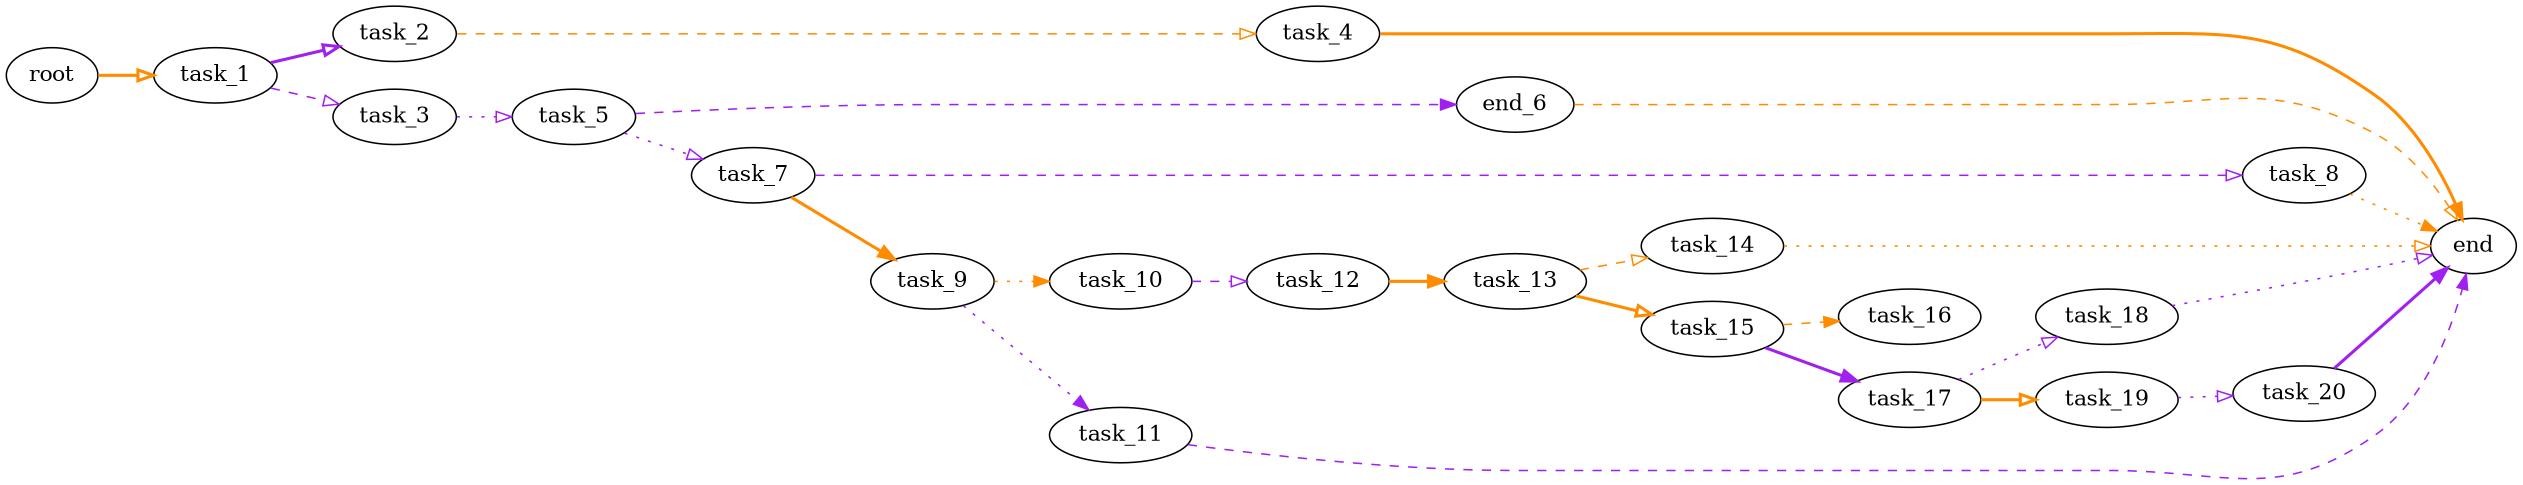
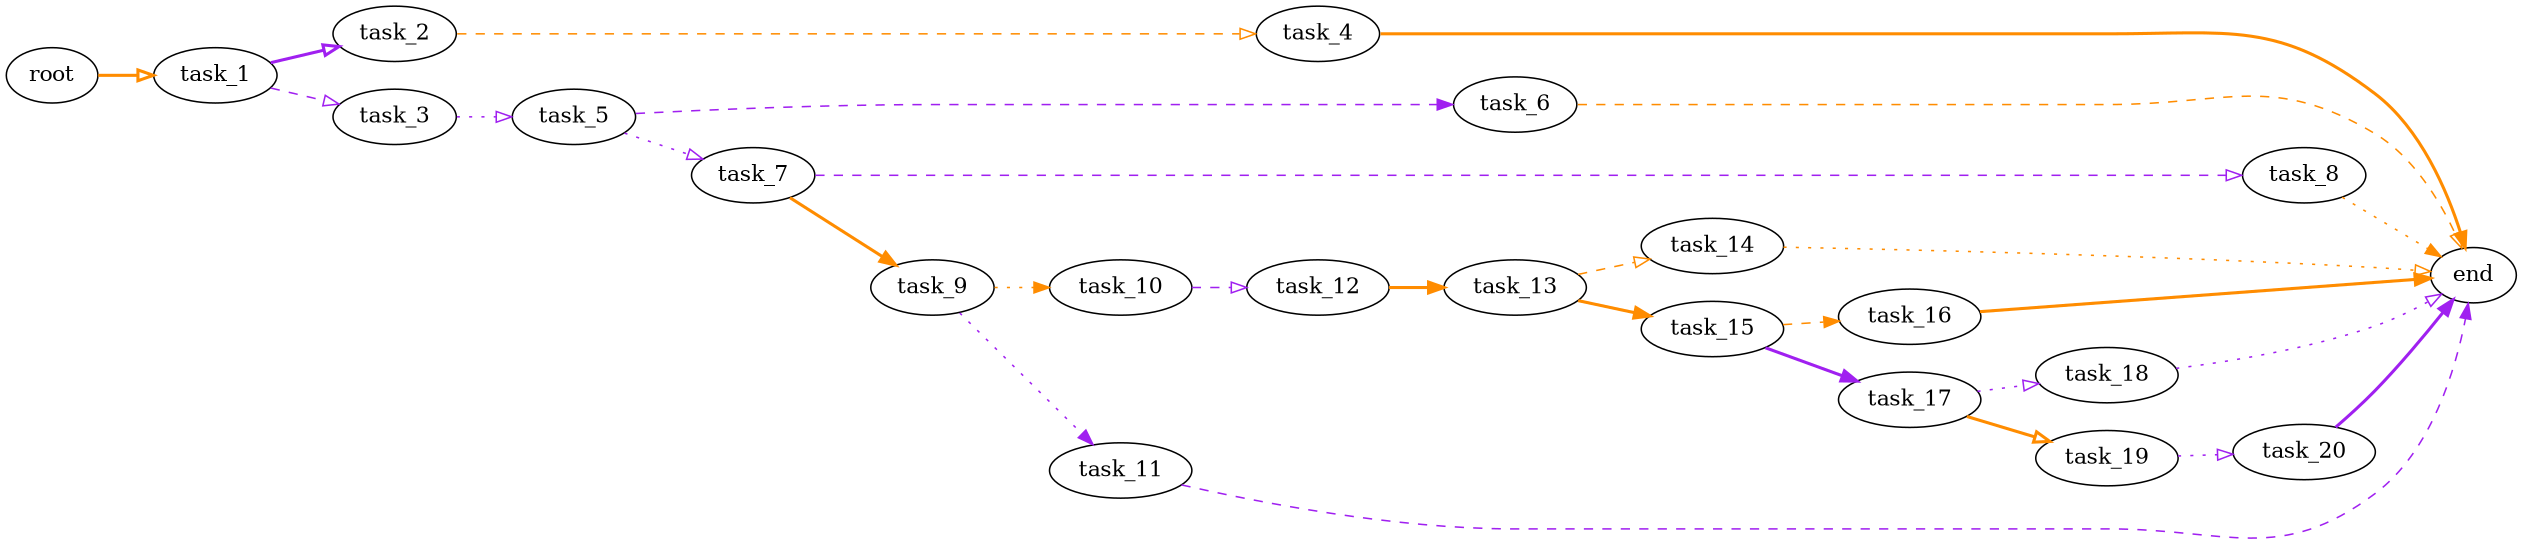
node "end_6": label "end_6" -> "task_6"
edge "task_16" -> "end": added
edge "task_13" -> "task_15": arrowhead onormal -> normal
